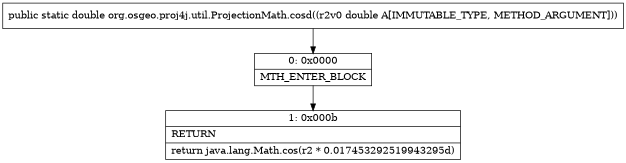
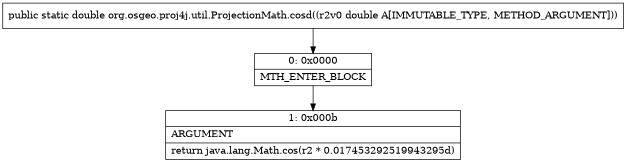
node "1: 0x000b": text "RETURN" -> "ARGUMENT"
